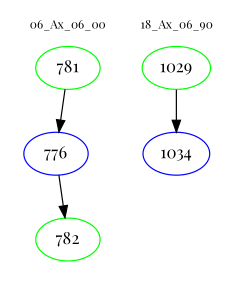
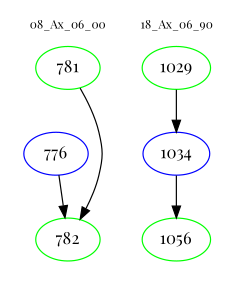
cluster "06_Ax_06_00": label "06_Ax_06_00" -> "08_Ax_06_00"
edge "781" -> "776": now "781" -> "782"
node "1056": added
